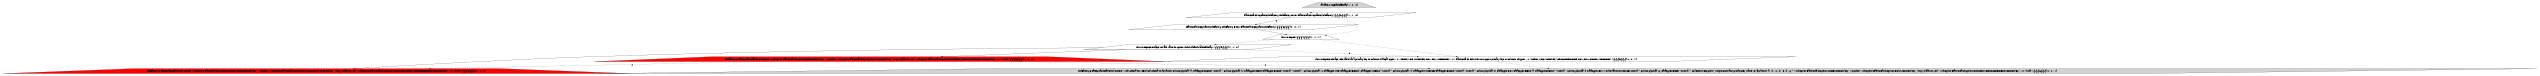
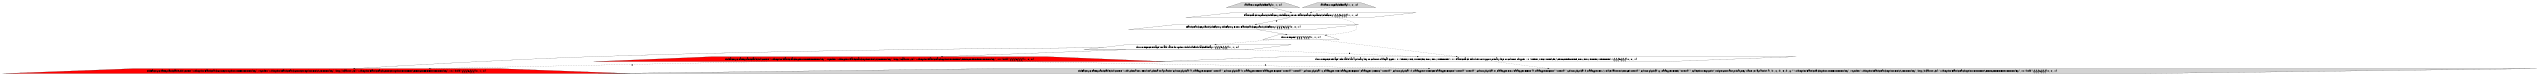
node "validateWrongBackoffDelay['0', '1', '0']": added
